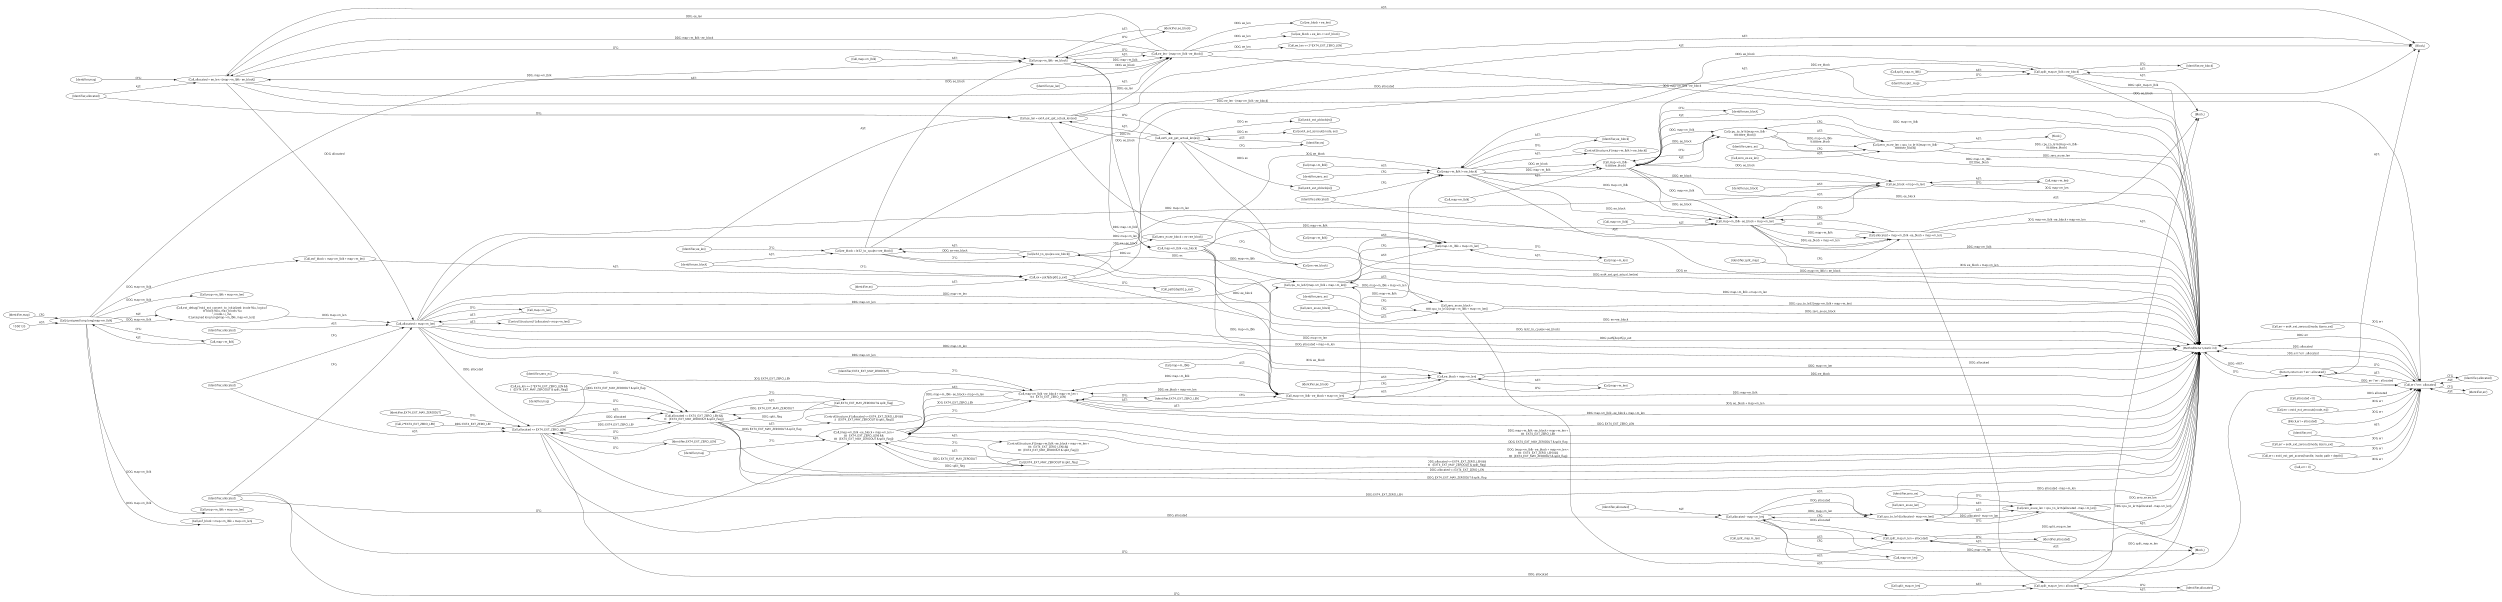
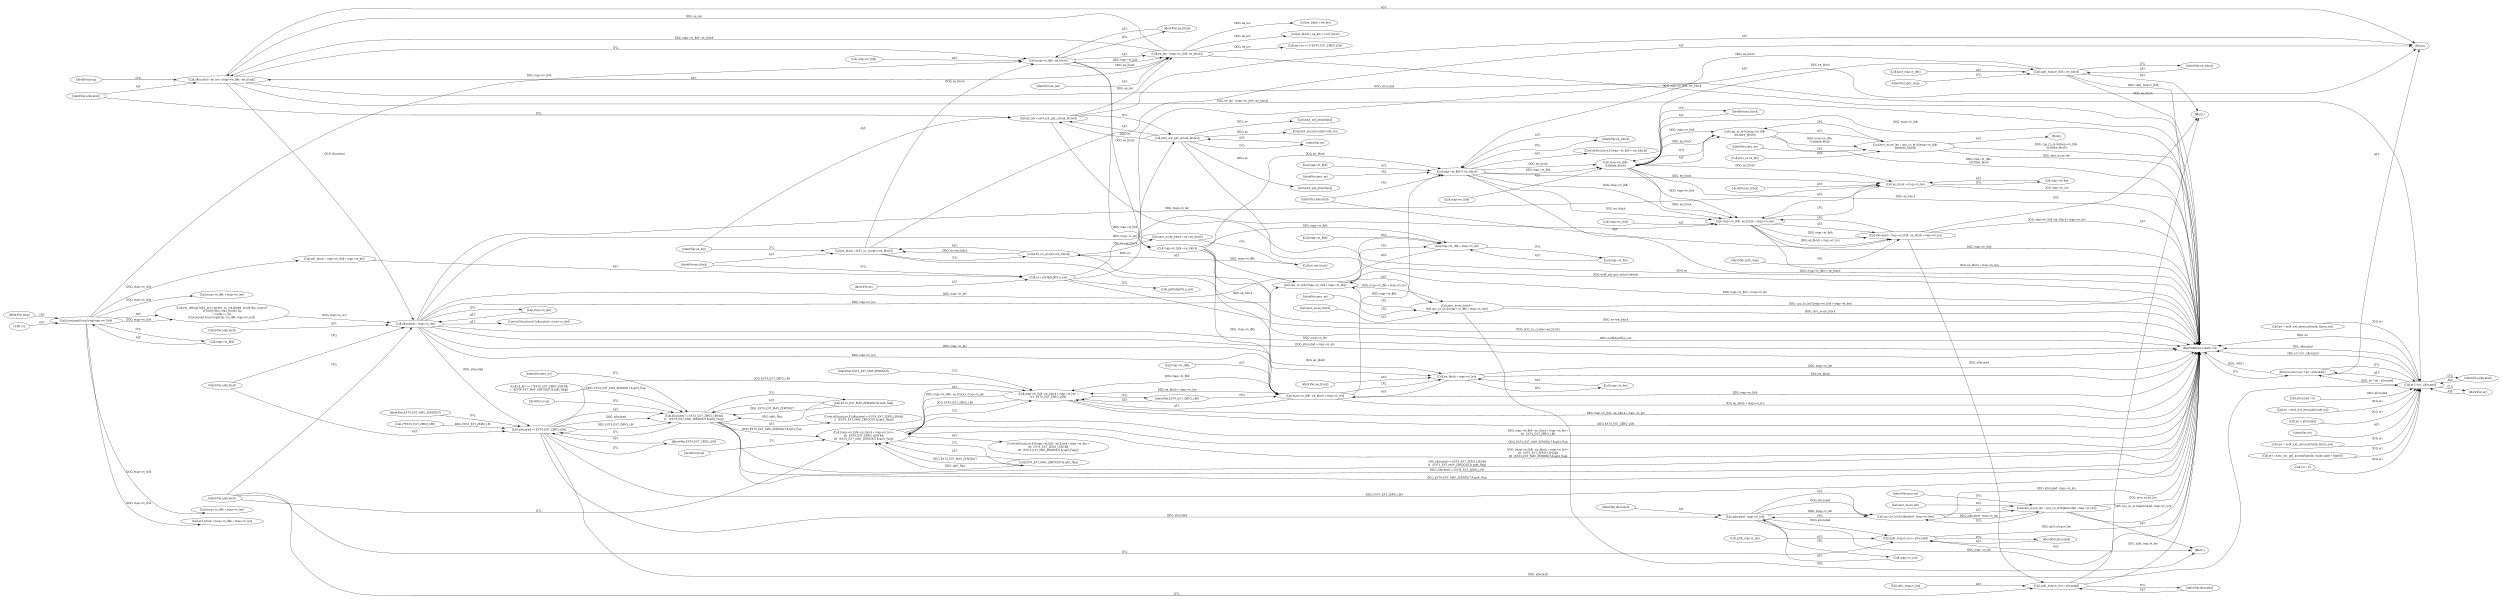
edge "(Call,ee_len - (map->m_lblk - ee_block))" -> "(Call,map->m_lblk - ee_block)": removed, label "CFG:"
edge "(Call,ex->ee_block)" -> "(Call,le32_to_cpu(ex->ee_block))": label "DDG: ex" -> "AST: "
node "(Block,err = allocated)": label "(Block,err = allocated)" -> "(Call,err = allocated)"
